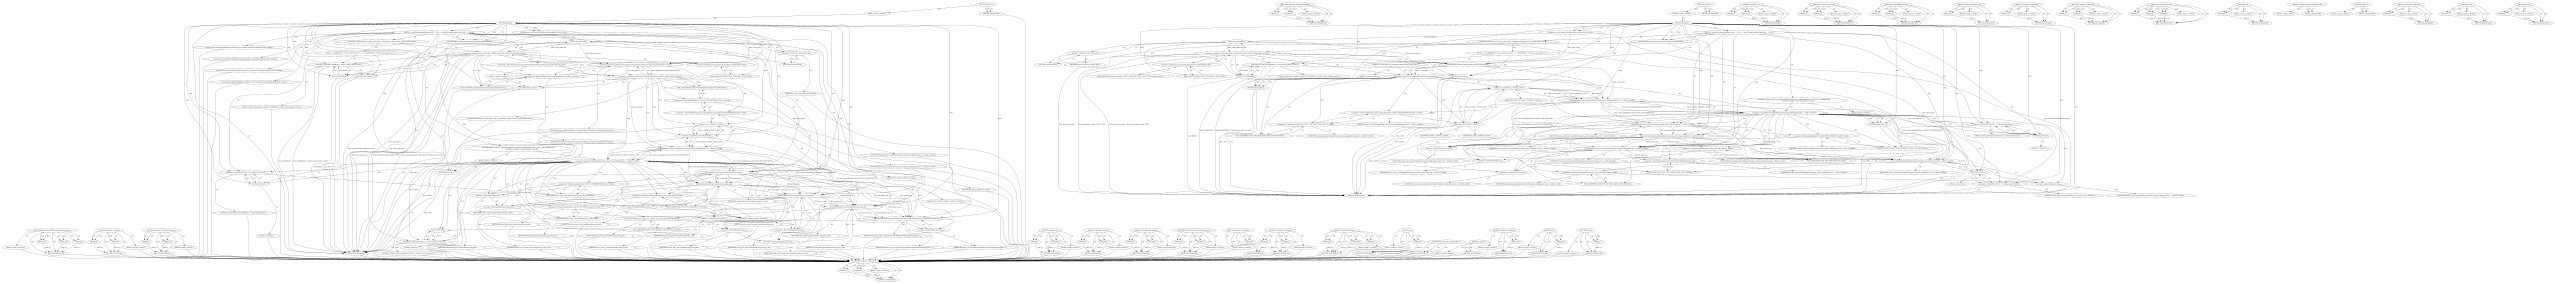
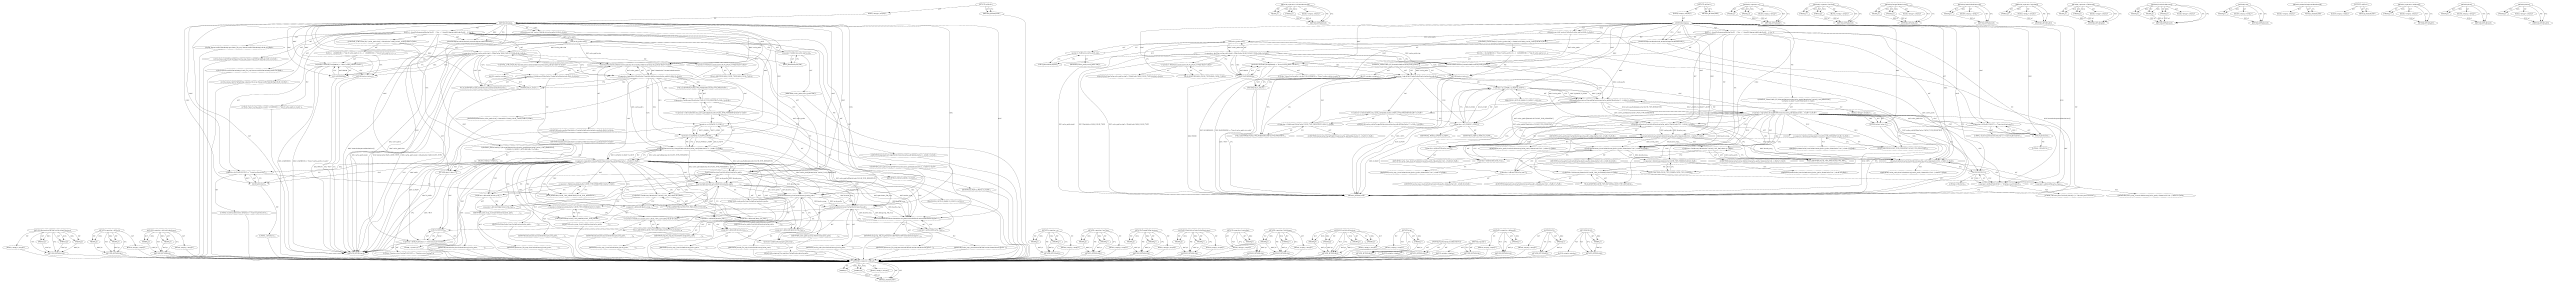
node "(PARAM,p4)": added
